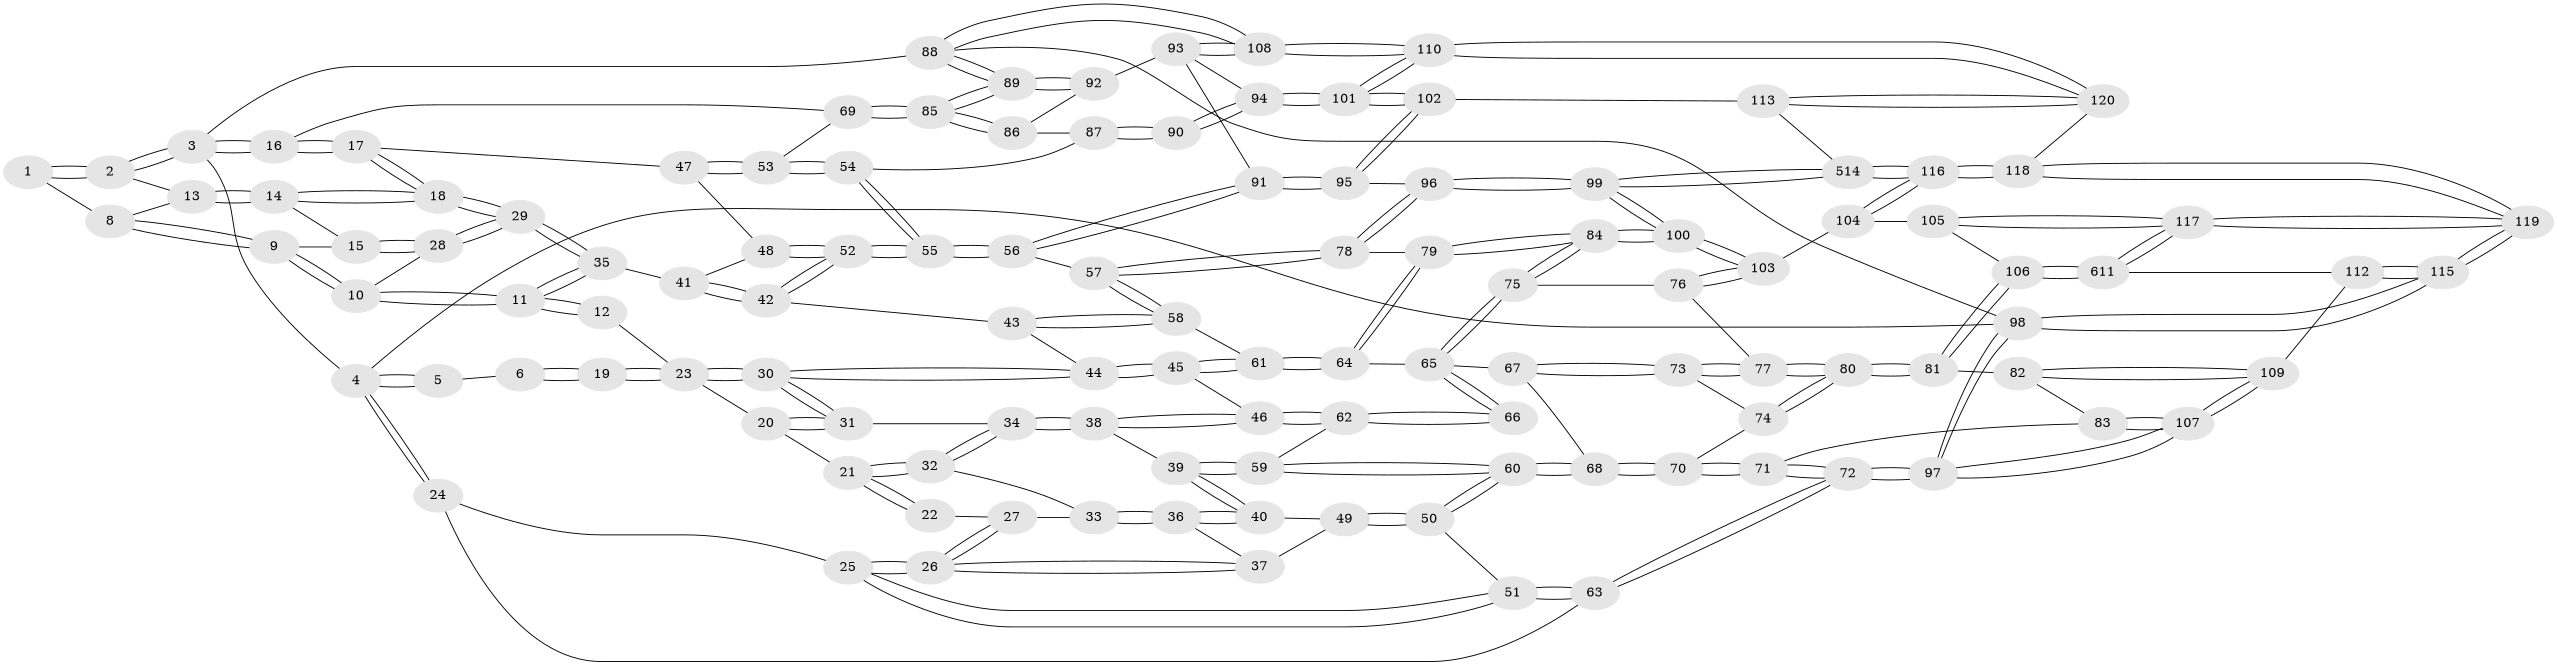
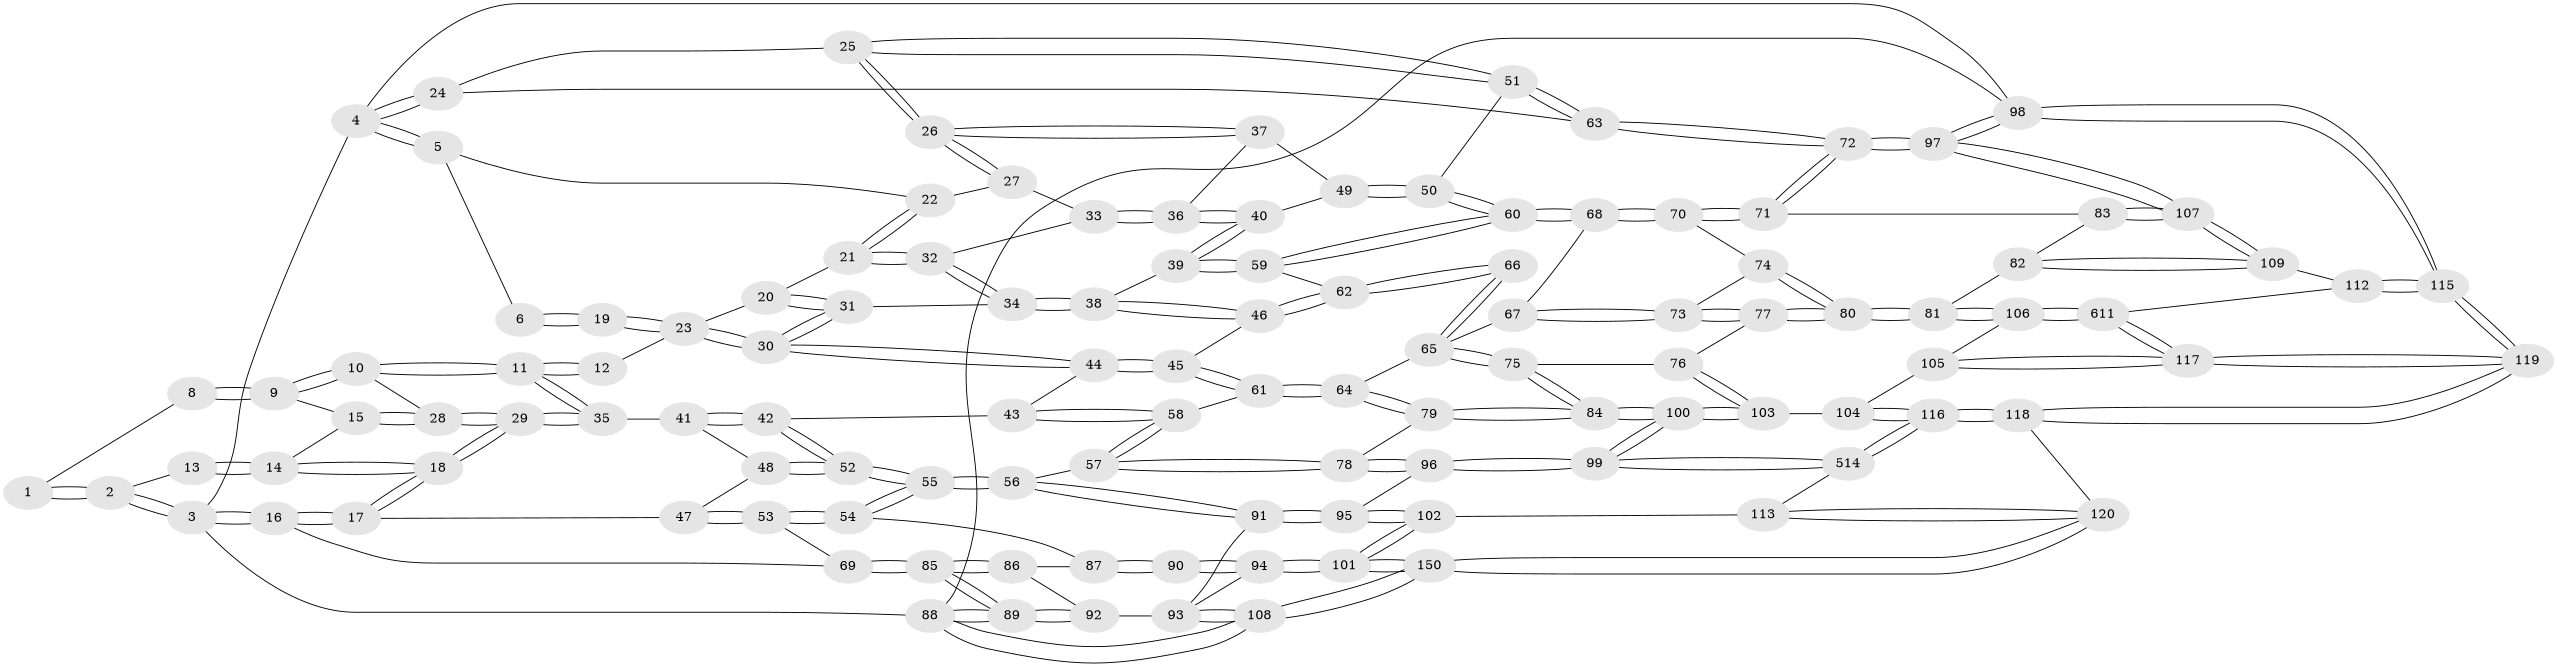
node "110": label "110" -> "150"
edge "5" -- "22": added
edge "13" -- "8": removed
